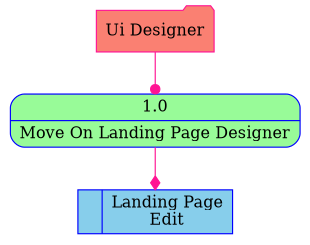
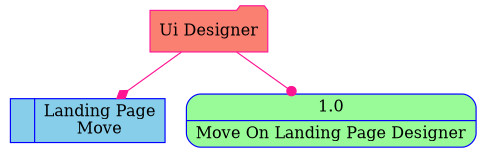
edge "1.0" -> "Landing Page": now "Ui Designer" -> "Landing Page"
node "Landing Page": text "Edit" -> "Move"
